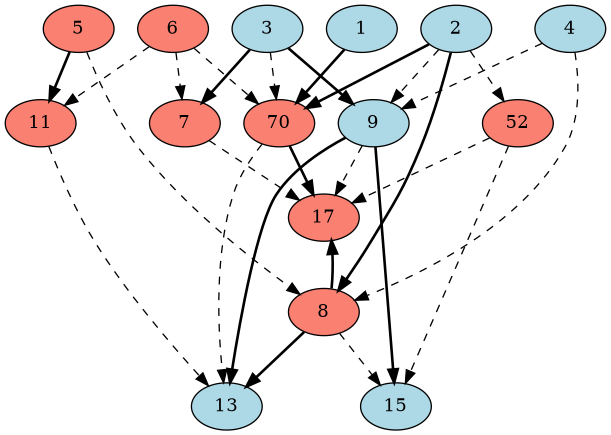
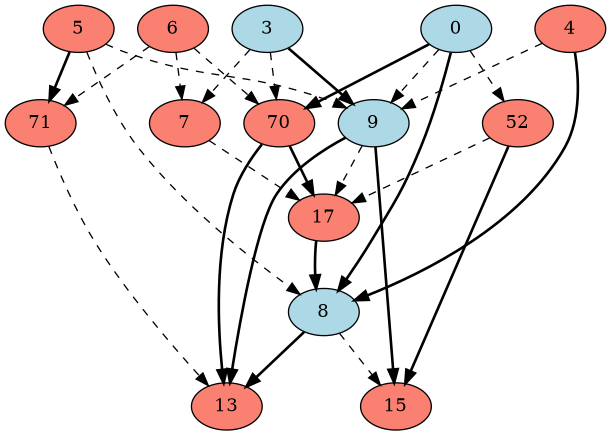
node "1": removed
node "2": label "2" -> "0"
node "4": fillcolor lightblue -> salmon
edge "3" -> "7": style bold -> dashed
edge "5" -> "9": added
node "11": label "11" -> "71"
edge "4" -> "8": style dashed -> bold
edge "70" -> "13": style dashed -> bold
edge "52" -> "15": style dashed -> bold
edge "8" -> "17": reversed
node "8": fillcolor salmon -> lightblue
node "13": fillcolor lightblue -> salmon
node "15": fillcolor lightblue -> salmon
